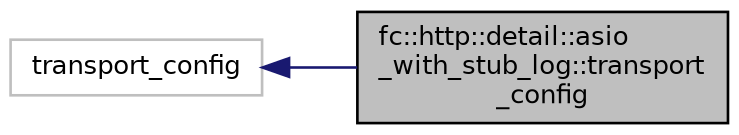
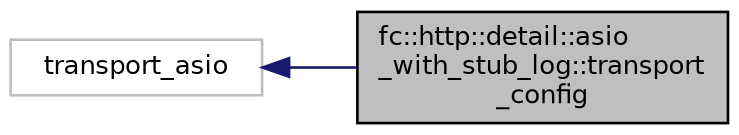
node "transport_config": label "transport_config" -> "transport_asio"
